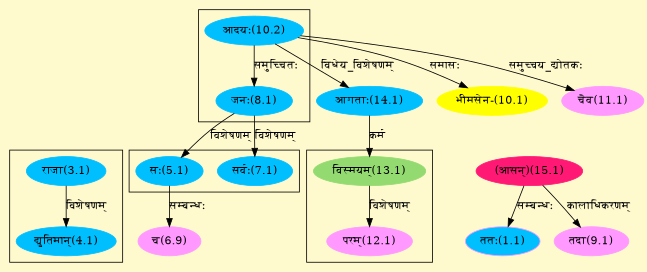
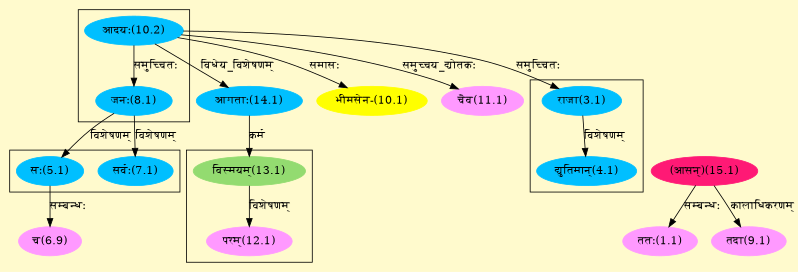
edge "आदयः(10.2)" -> "राजा(3.1)": added, label "समुच्चितः"
node "ततः(1.1)": fillcolor #00bfff -> #ff99ff
